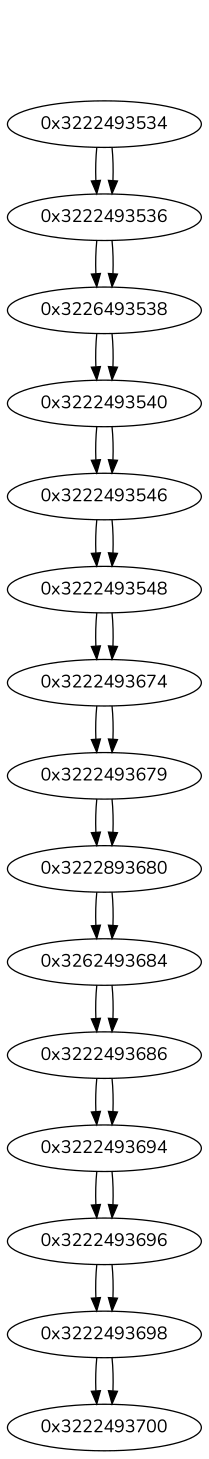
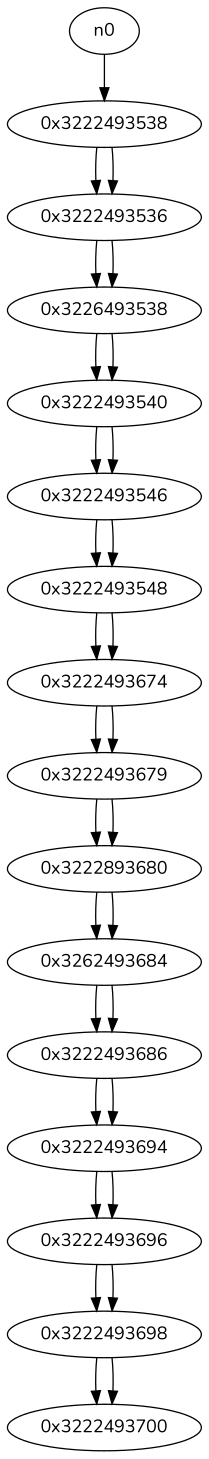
node "n0": added
node "0x3222493534": label "0x3222493534" -> "0x3222493538"
